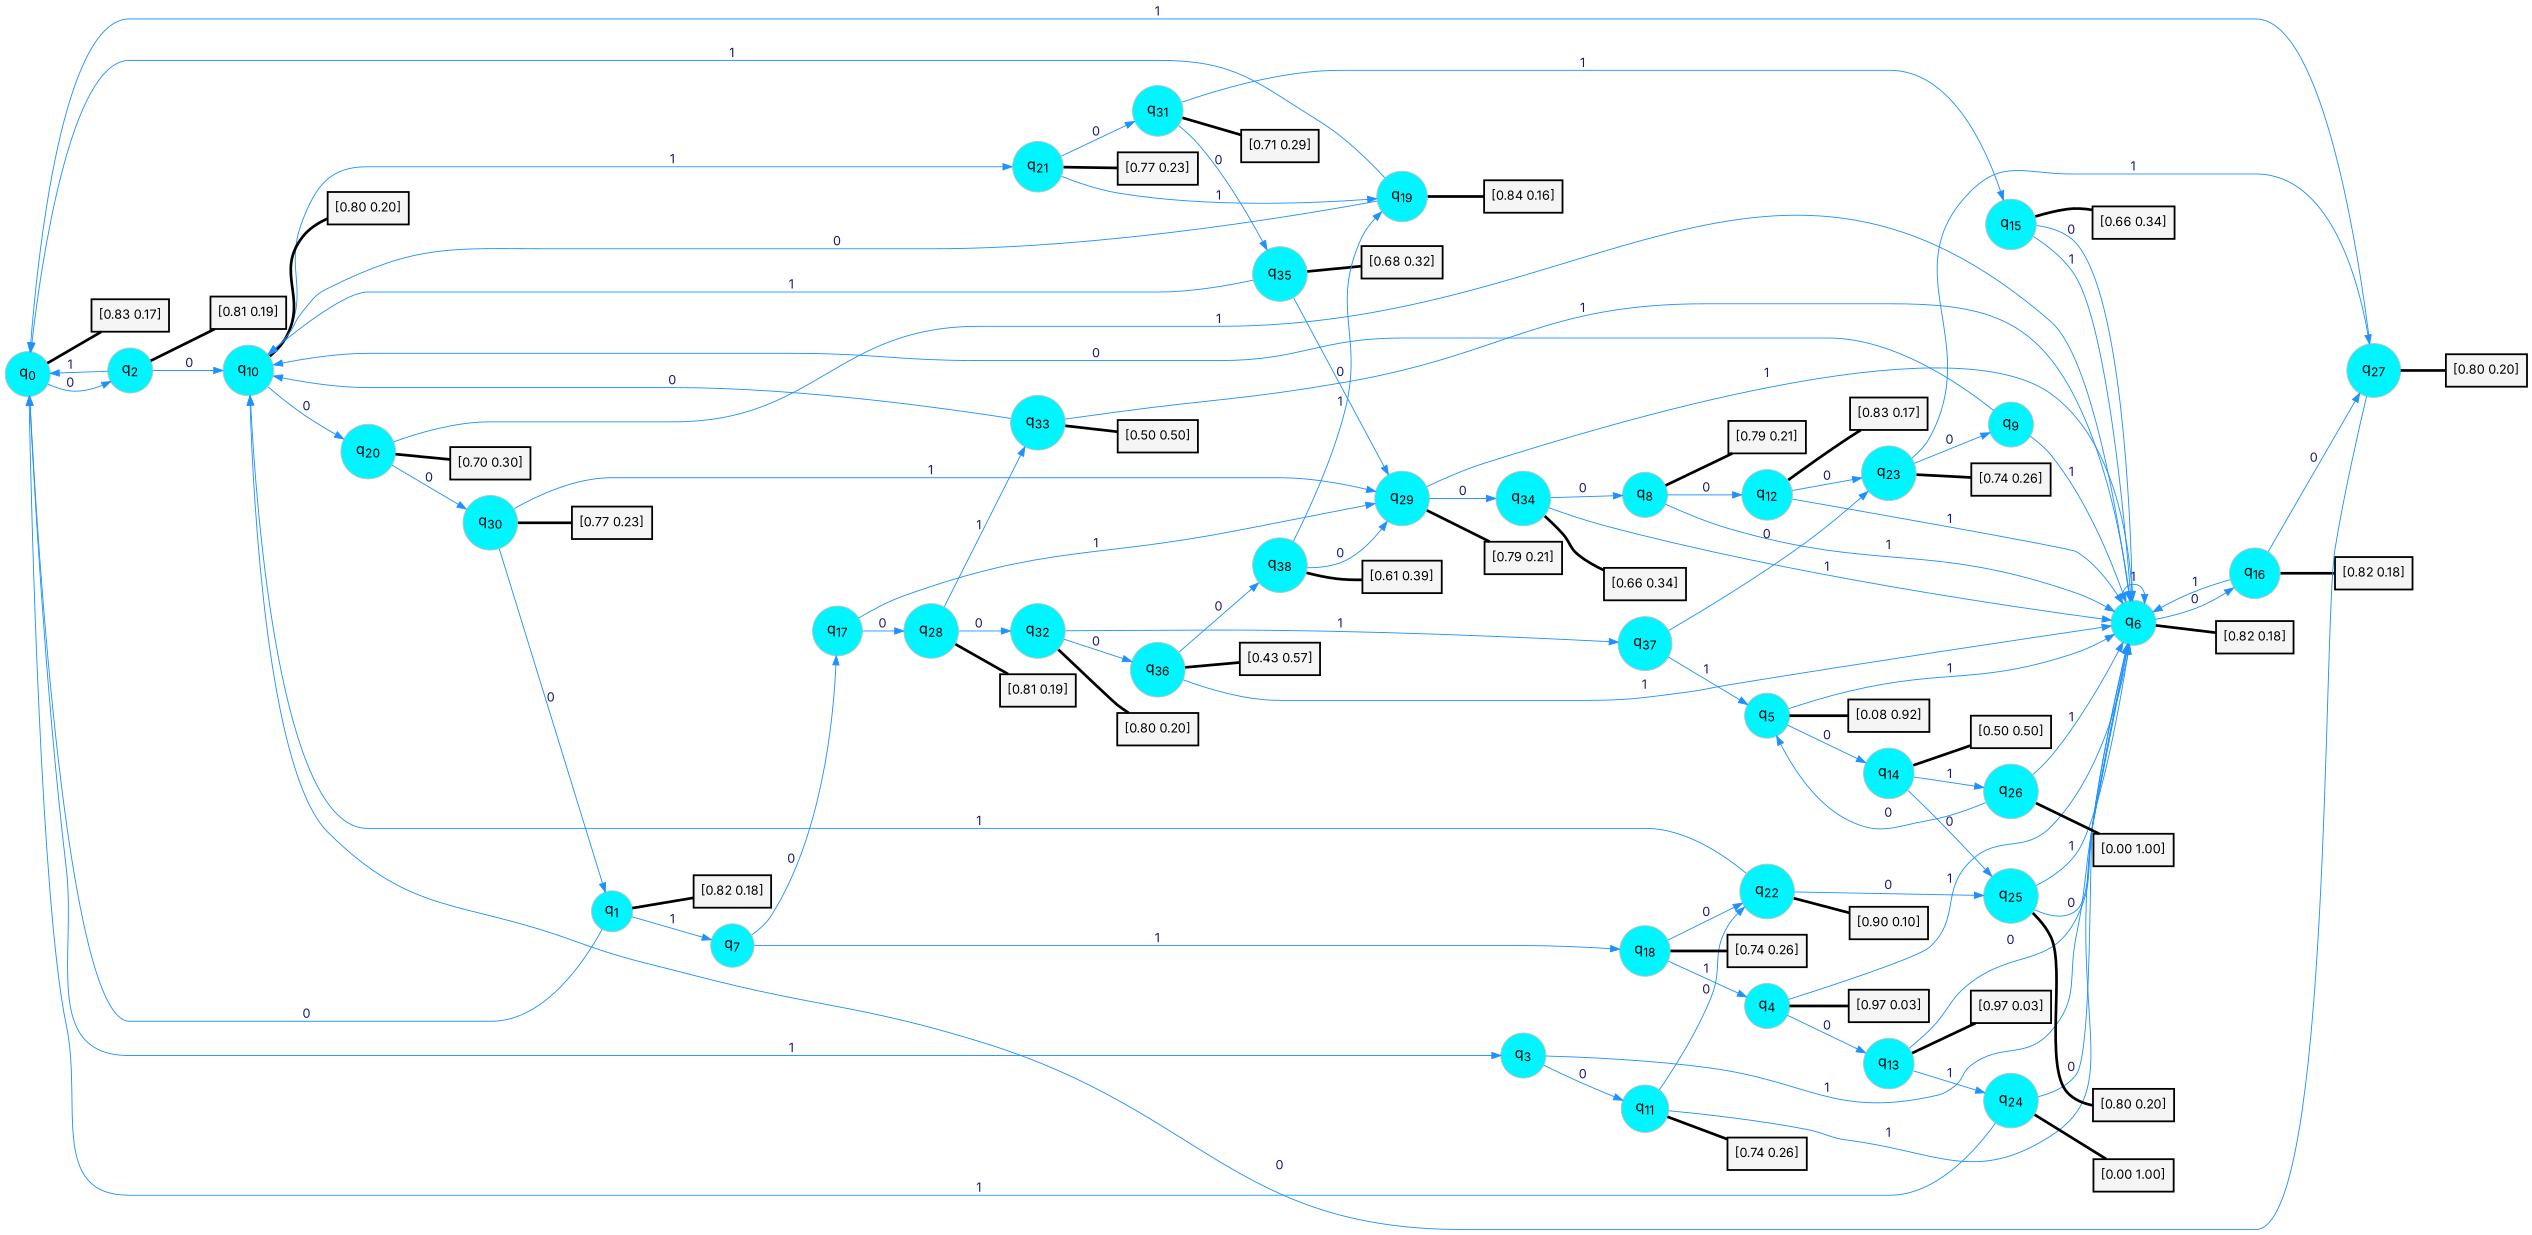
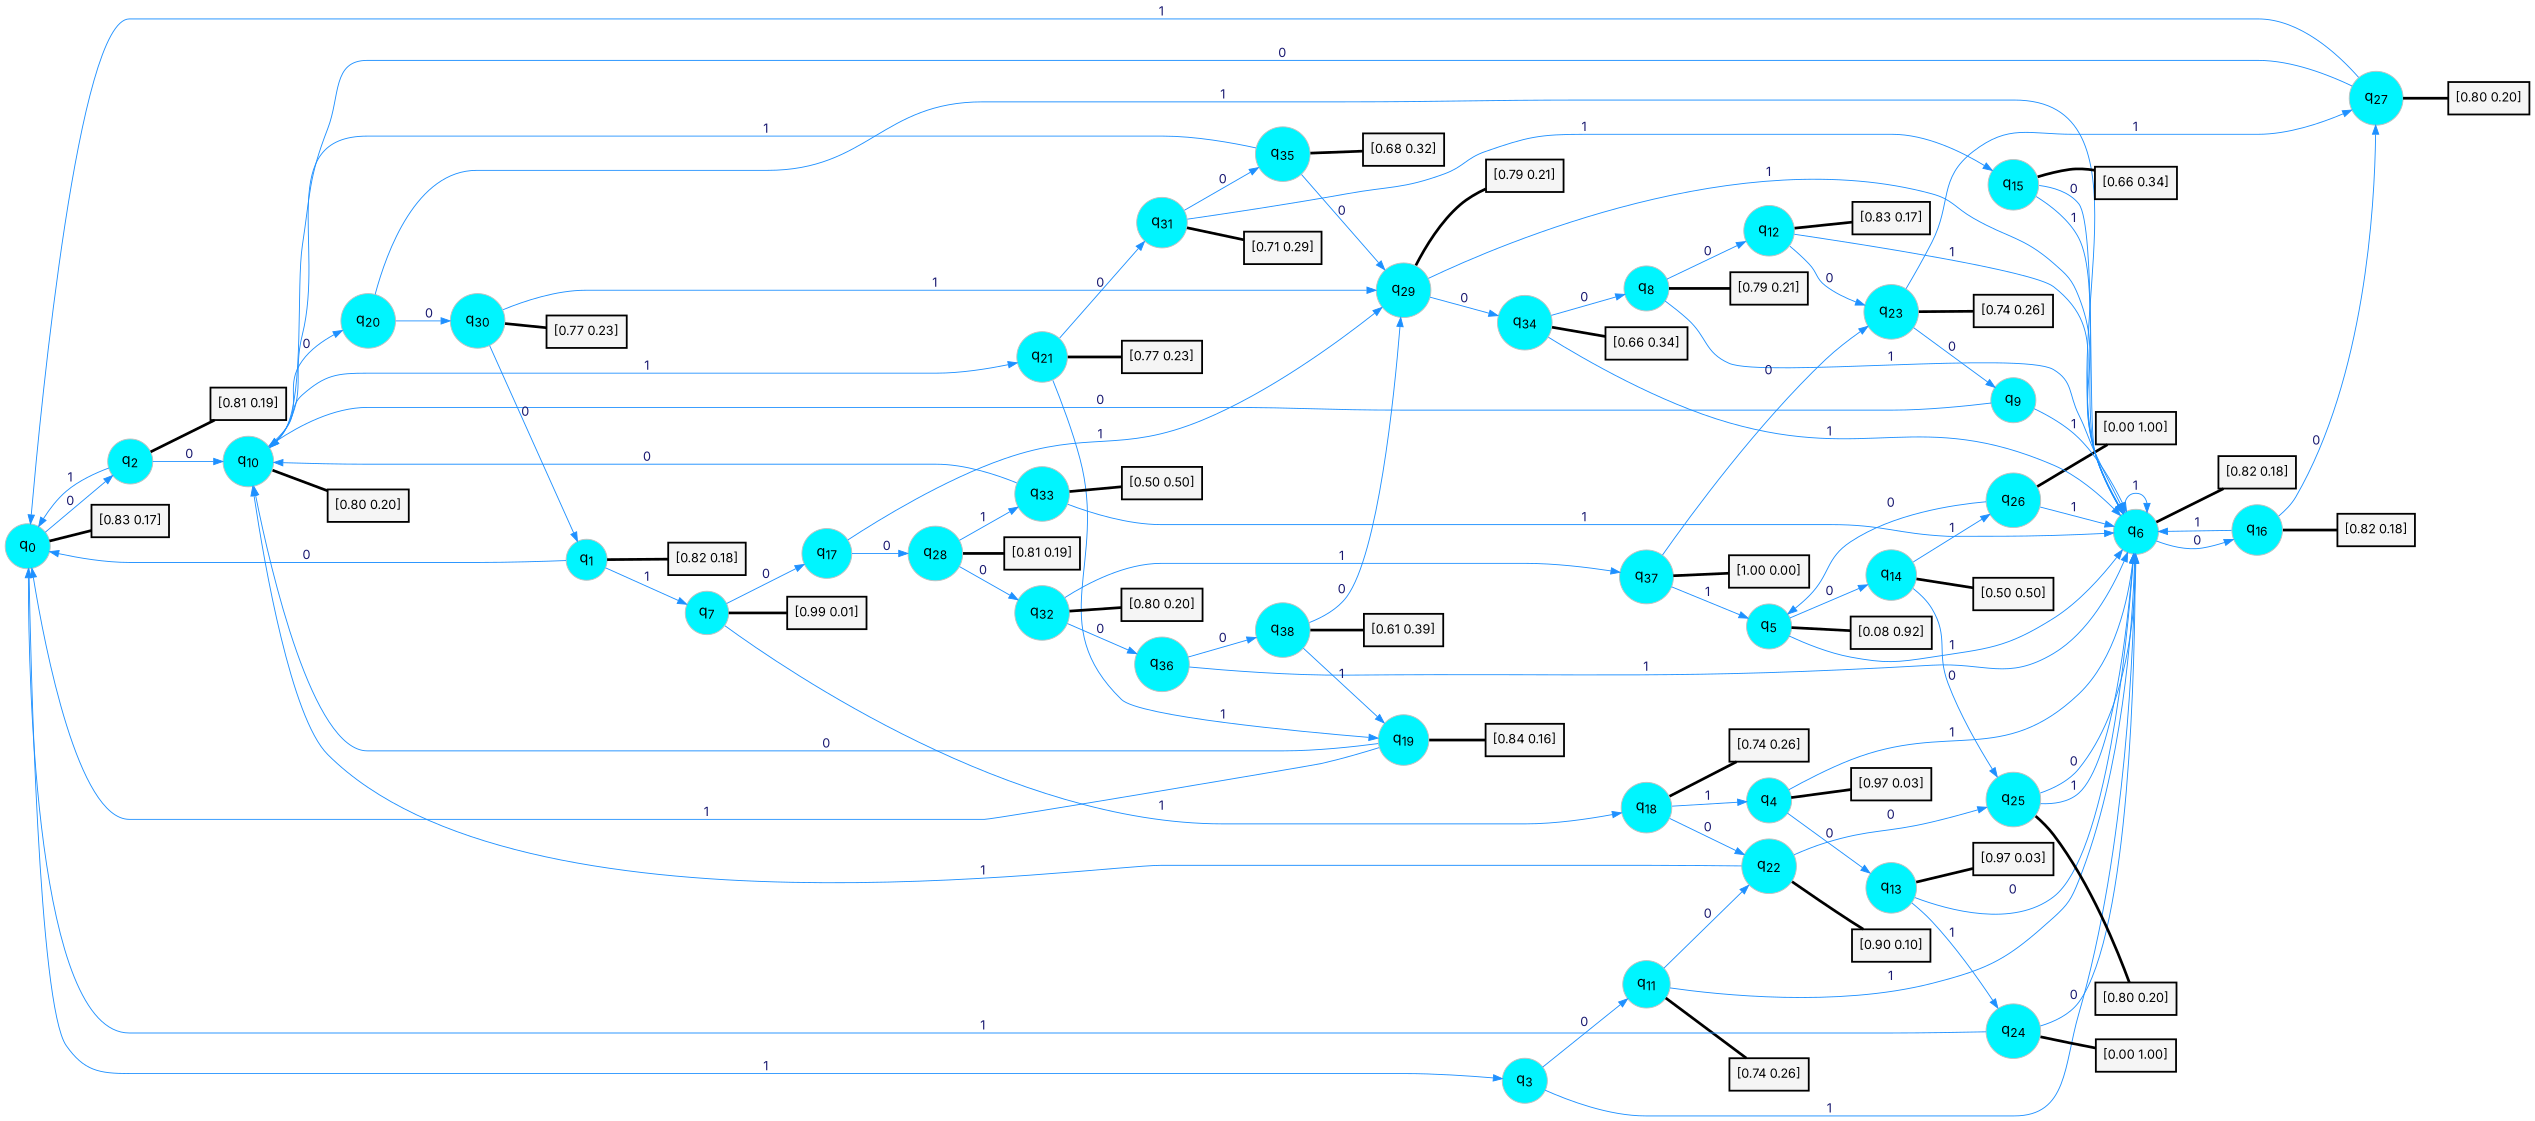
node "[0.70 0.30]": removed
node "[1.00 0.00]": added
node "[0.99 0.01]": added
node "[0.43 0.57]": removed
